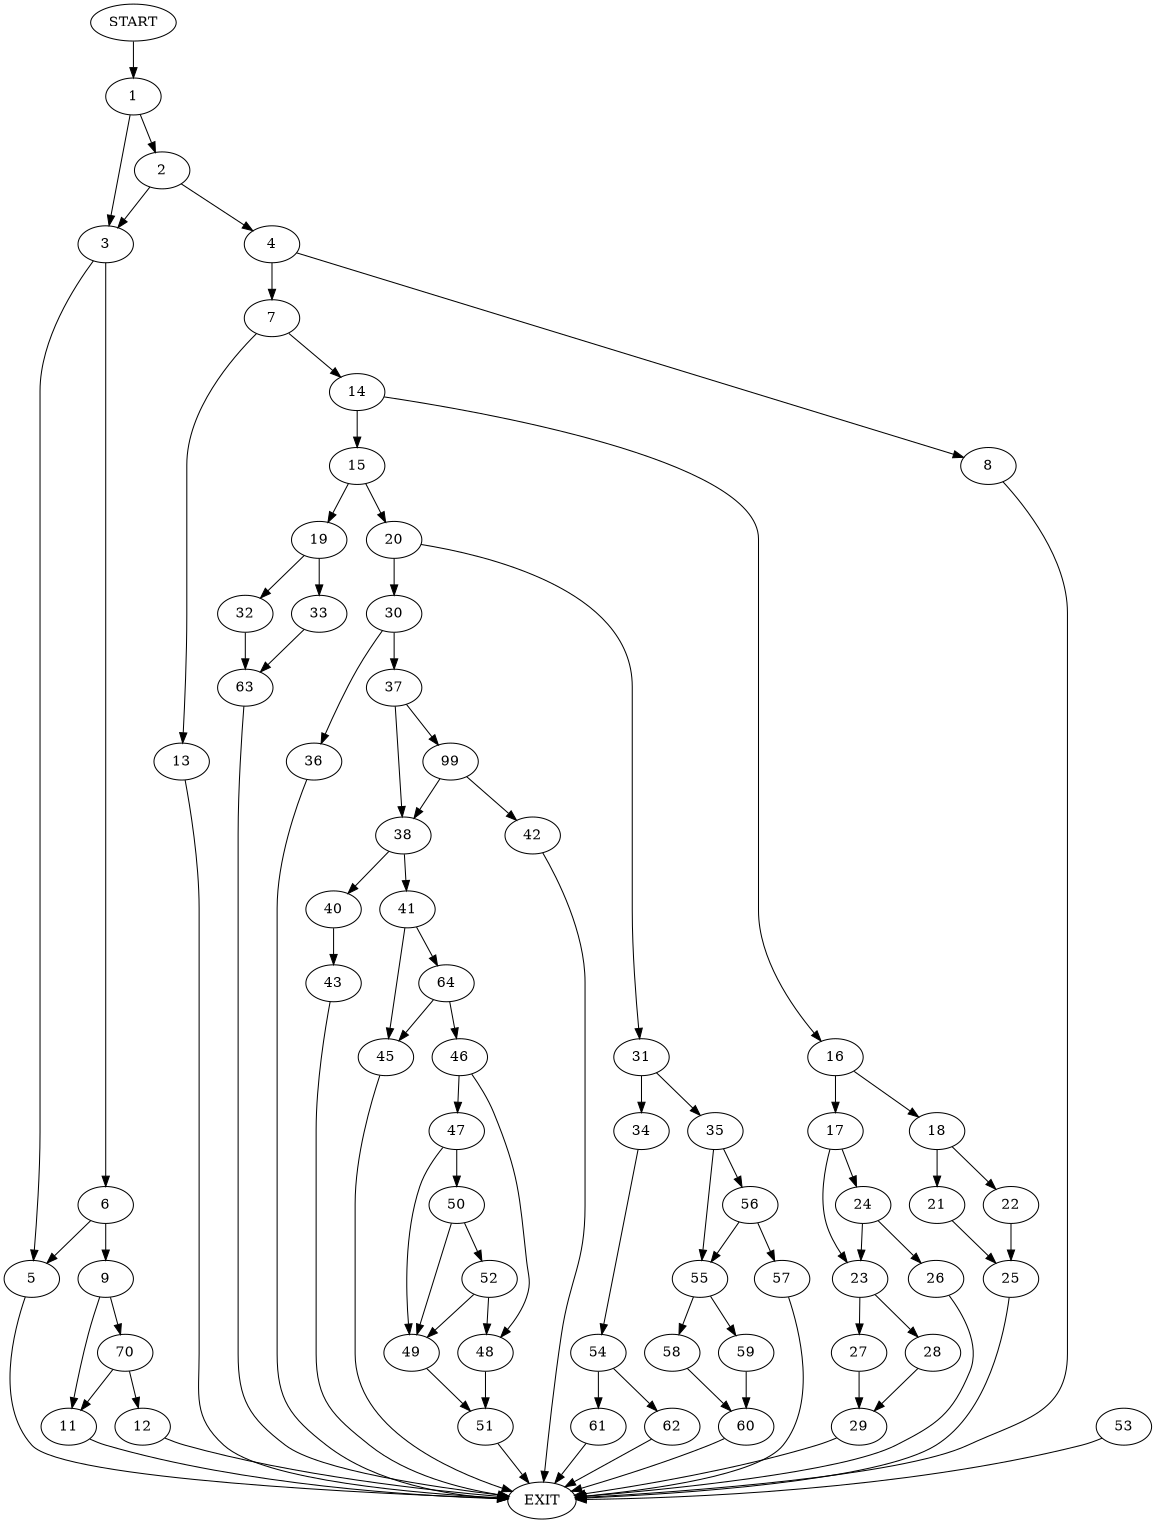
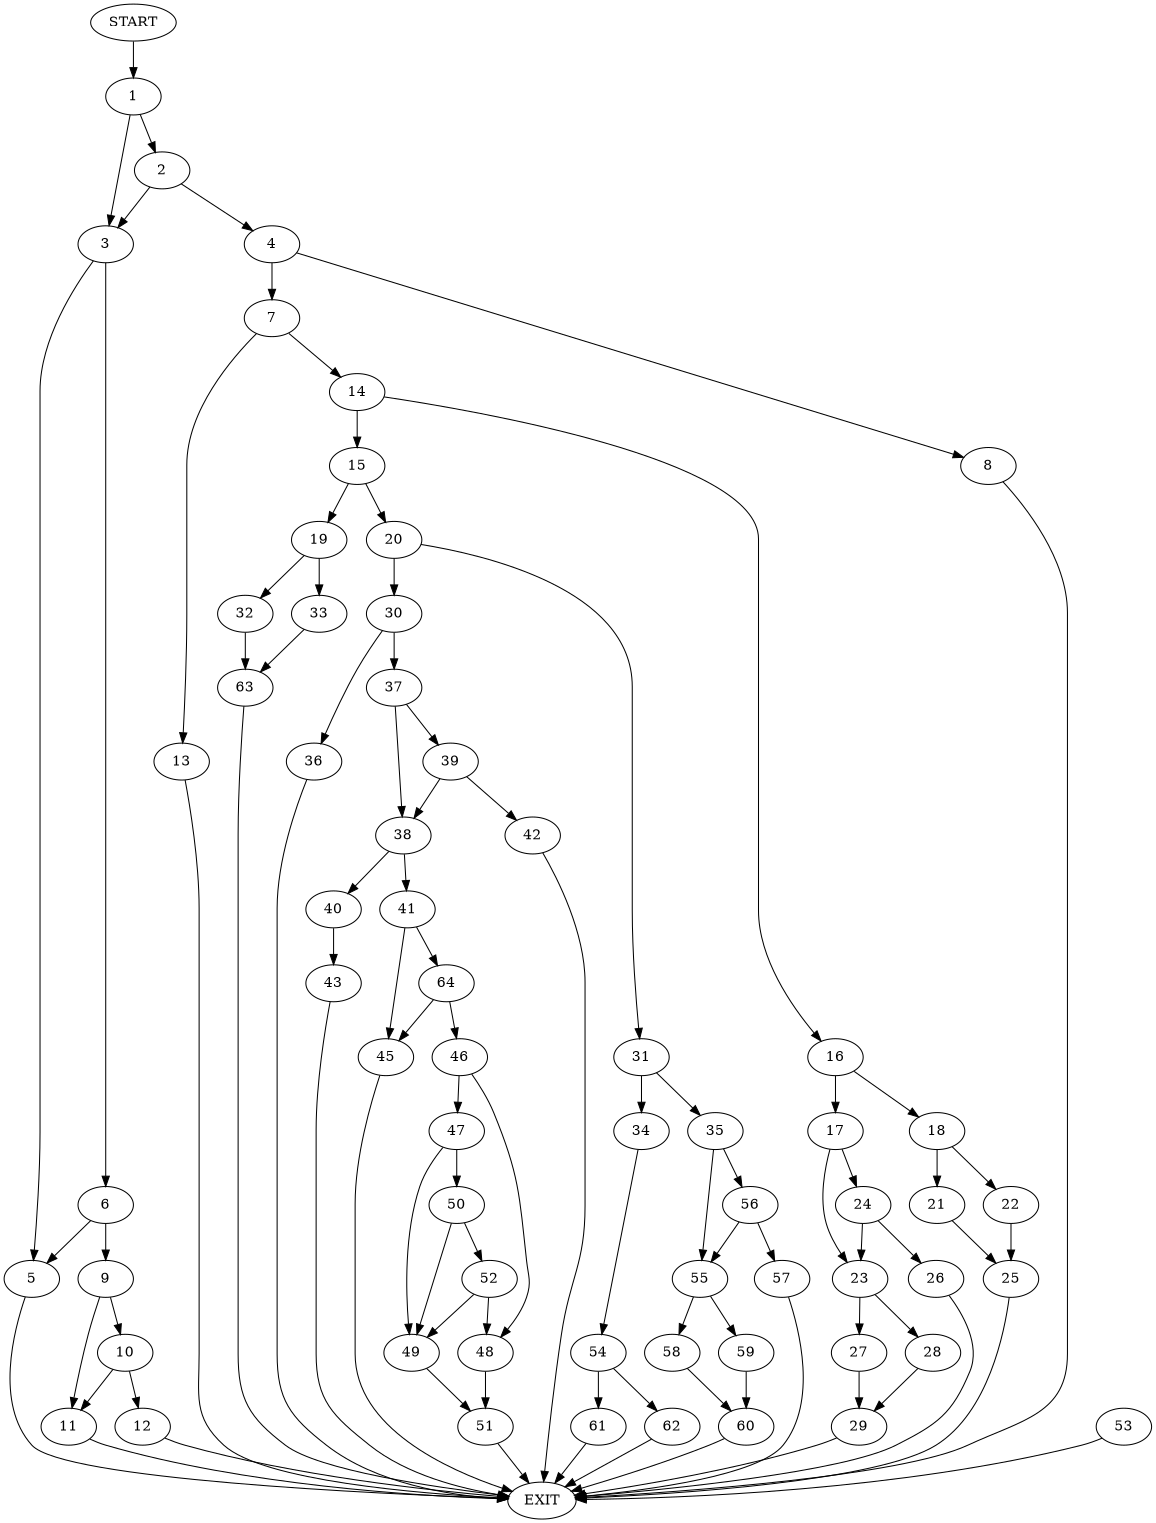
node "99": label "99" -> "39"
node "70": label "70" -> "10"
